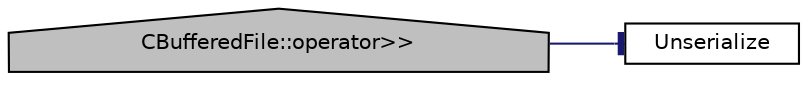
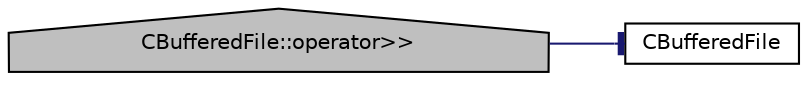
node "Unserialize": label "Unserialize" -> "CBufferedFile"
